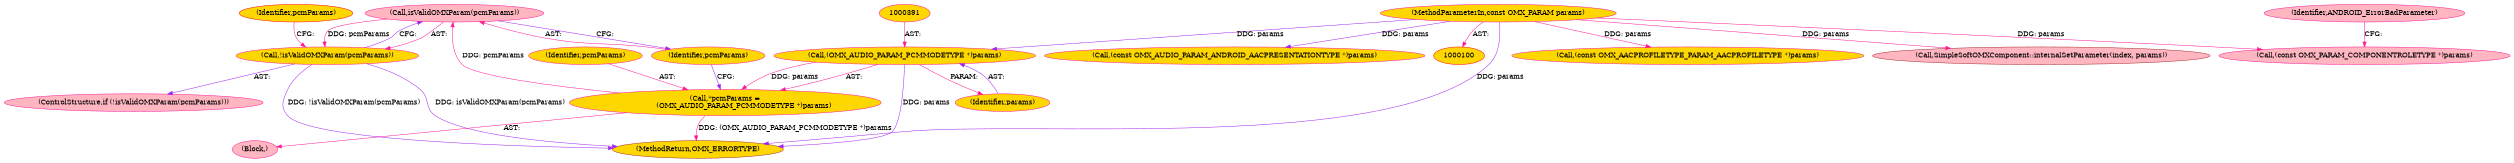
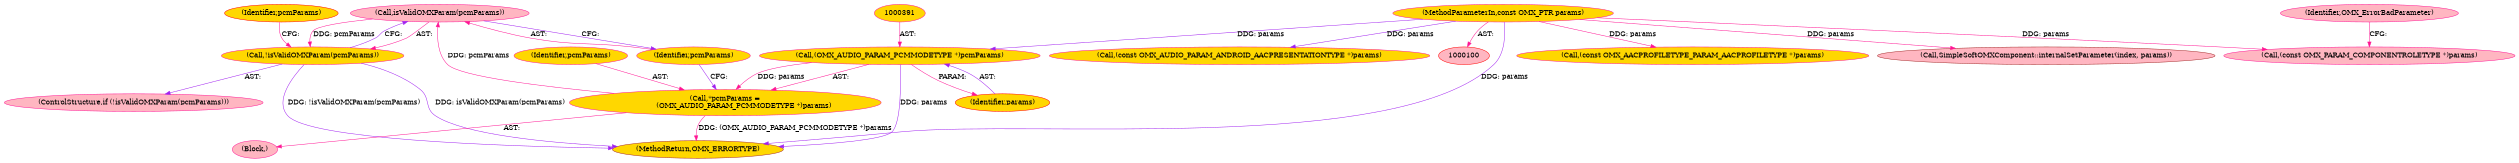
node "(MethodParameterIn,const OMX_PARAM params)": label "(MethodParameterIn,const OMX_PARAM params)" -> "(MethodParameterIn,const OMX_PTR params)"
node "(Identifier,ANDROID_ErrorBadParameter)": label "(Identifier,ANDROID_ErrorBadParameter)" -> "(Identifier,OMX_ErrorBadParameter)"
node "(Call,(OMX_AUDIO_PARAM_PCMMODETYPE *)params)": label "(Call,(OMX_AUDIO_PARAM_PCMMODETYPE *)params)" -> "(Call,(OMX_AUDIO_PARAM_PCMMODETYPE *)pcmParams)"
node "1000100": fillcolor gold -> lightpink
node "(Identifier,params)": color deeppink -> red
